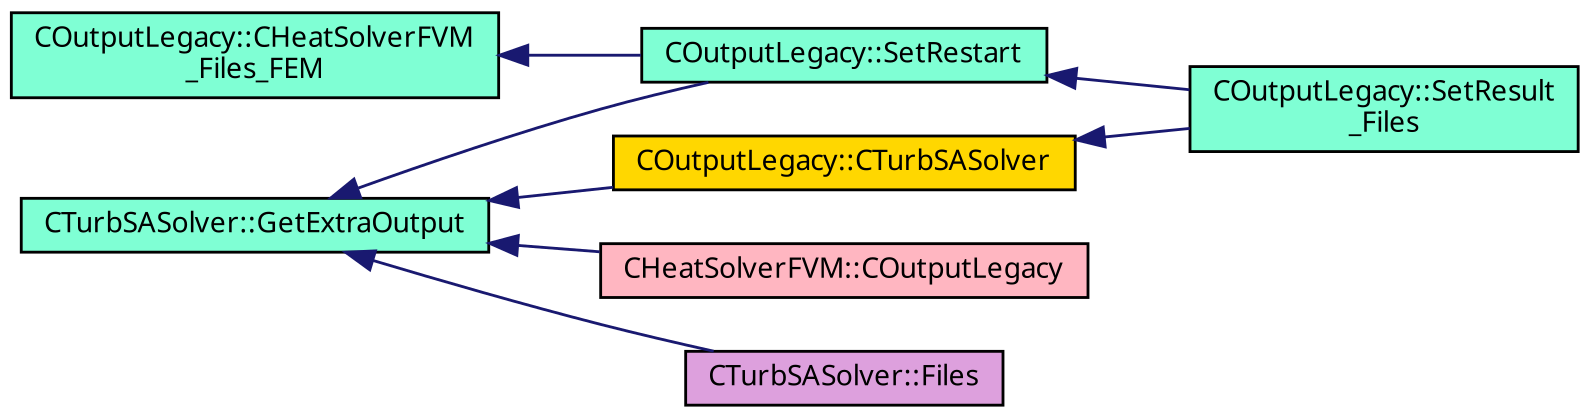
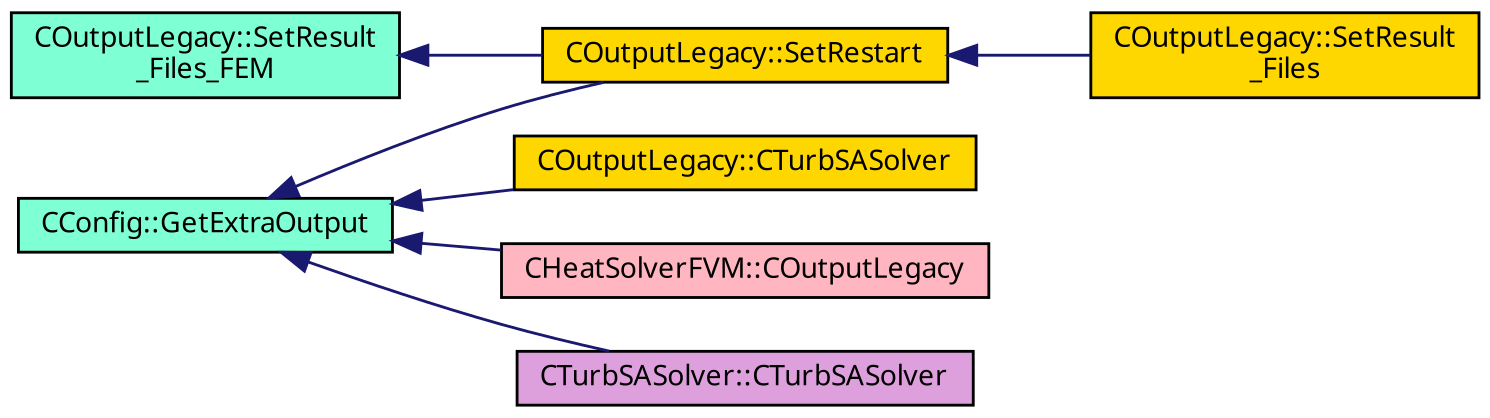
node "COutputLegacy::CHeatSolverFVM _Files_FEM": label "COutputLegacy::CHeatSolverFVM _Files_FEM" -> "COutputLegacy::SetResult _Files_FEM"
node "COutputLegacy::SetRestart": fillcolor aquamarine -> gold
node "COutputLegacy::SetResult _Files": fillcolor aquamarine -> gold
edge "COutputLegacy::SetResult _Files" -> "COutputLegacy::CTurbSASolver": removed
node "CTurbSASolver::GetExtraOutput": label "CTurbSASolver::GetExtraOutput" -> "CConfig::GetExtraOutput"
node "CTurbSASolver::Files": label "CTurbSASolver::Files" -> "CTurbSASolver::CTurbSASolver"
